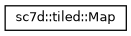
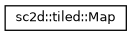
node "sc7d::tiled::Map": label "sc7d::tiled::Map" -> "sc2d::tiled::Map"
